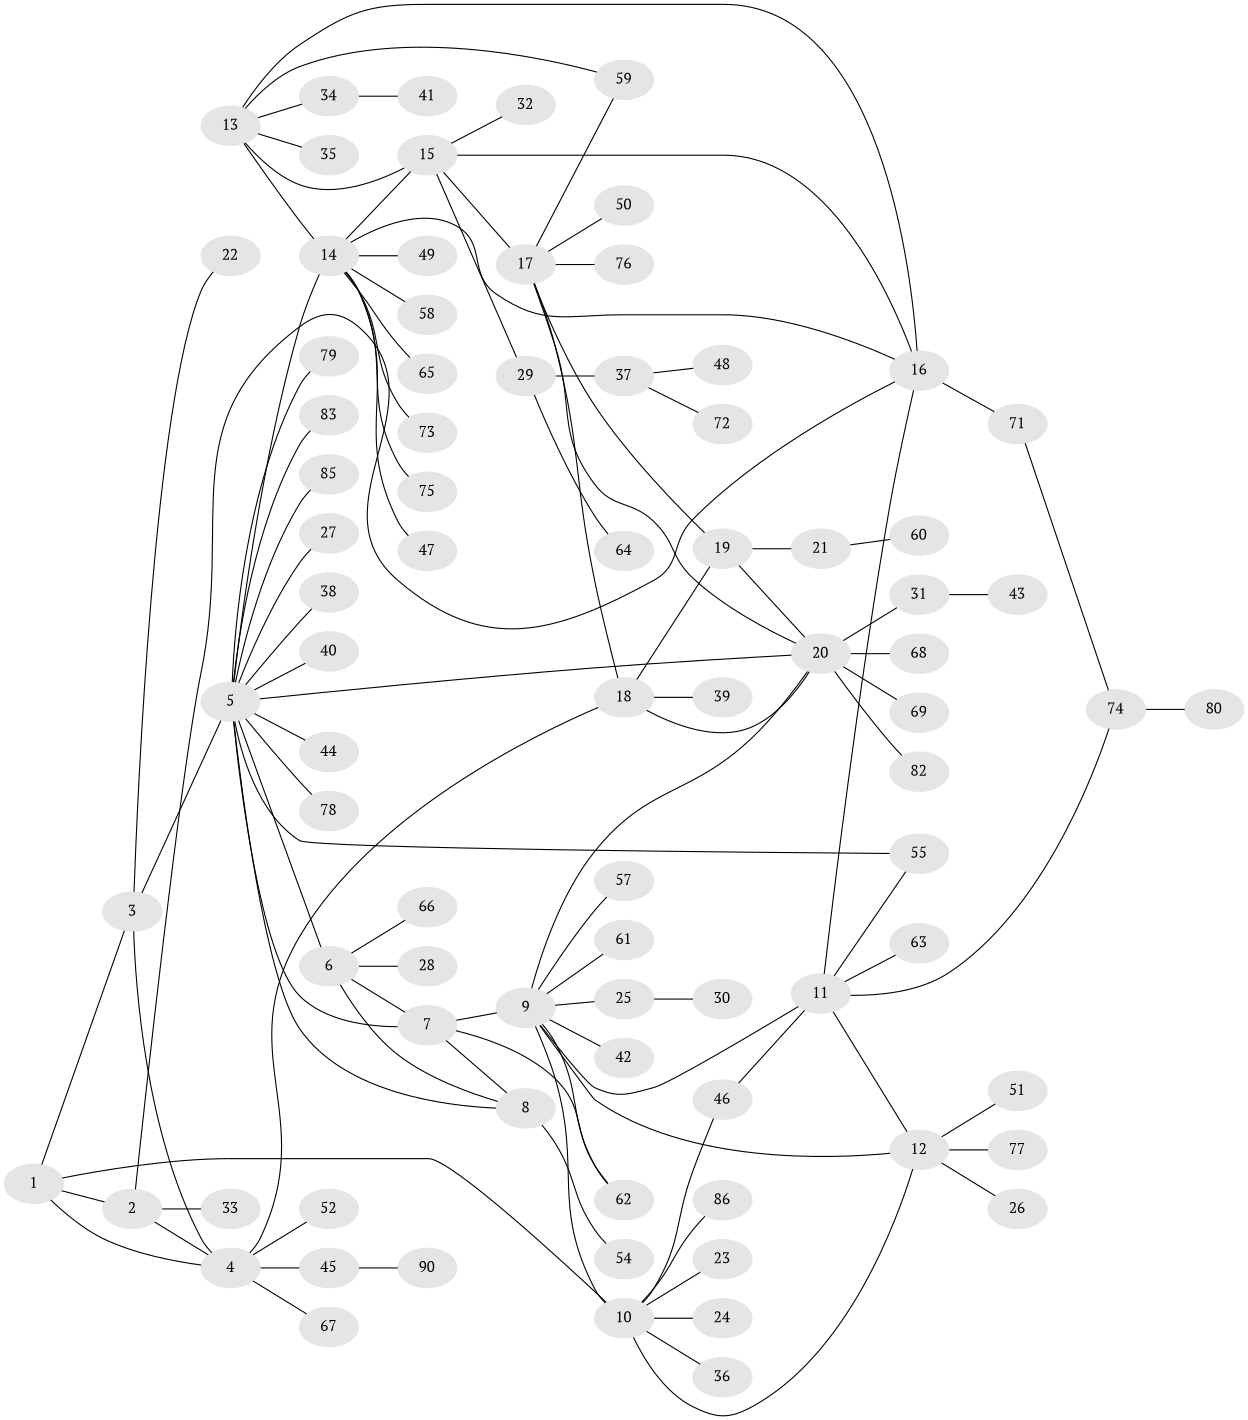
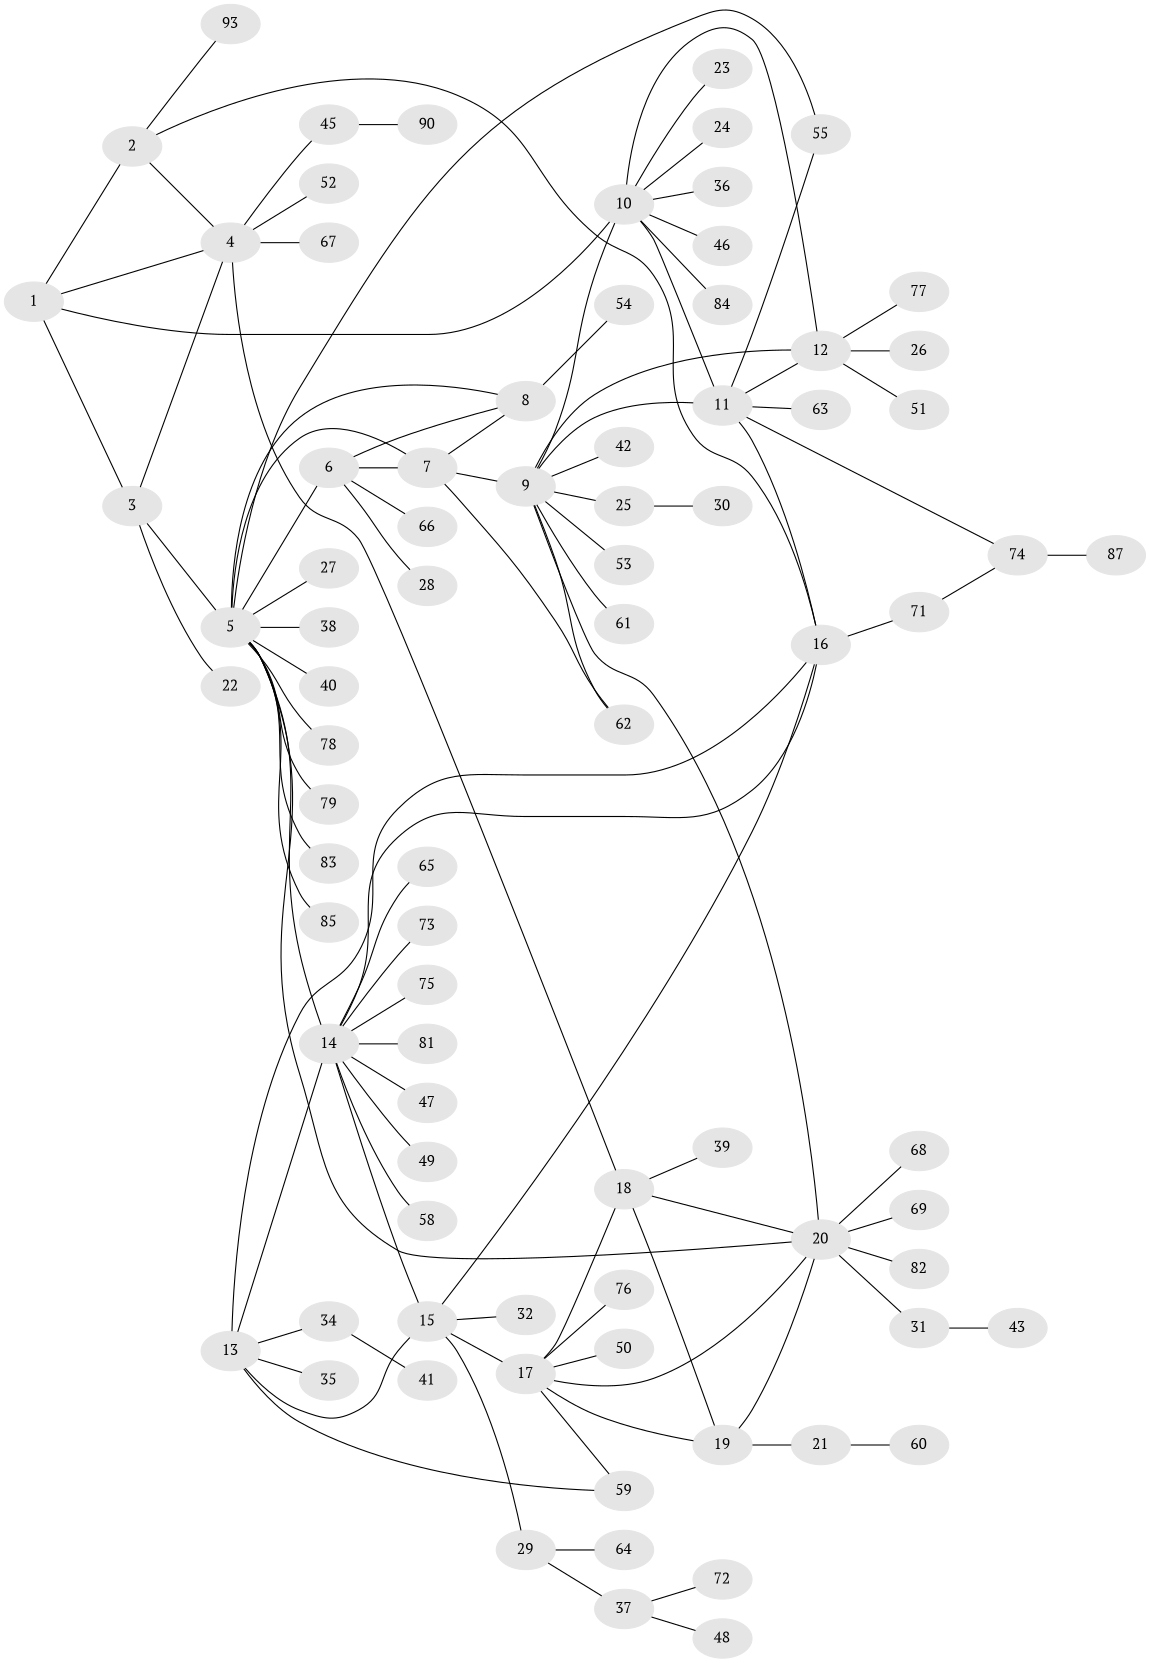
node "80": label "80" -> "87"
node "44": removed
node "57": label "57" -> "53"
node "81": added
edge "11" -- "46": now "11" -- "10"
node "86": label "86" -> "84"
node "33": label "33" -> "93"
